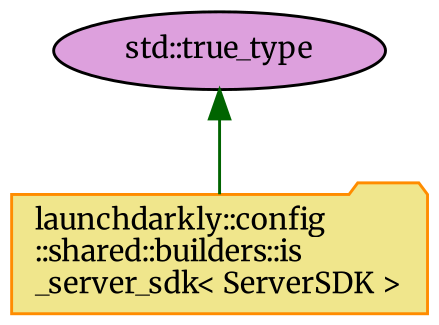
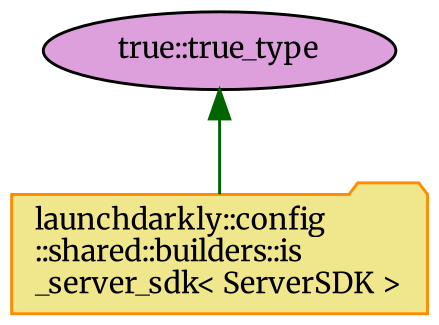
node "std::true_type": label "std::true_type" -> "true::true_type"
